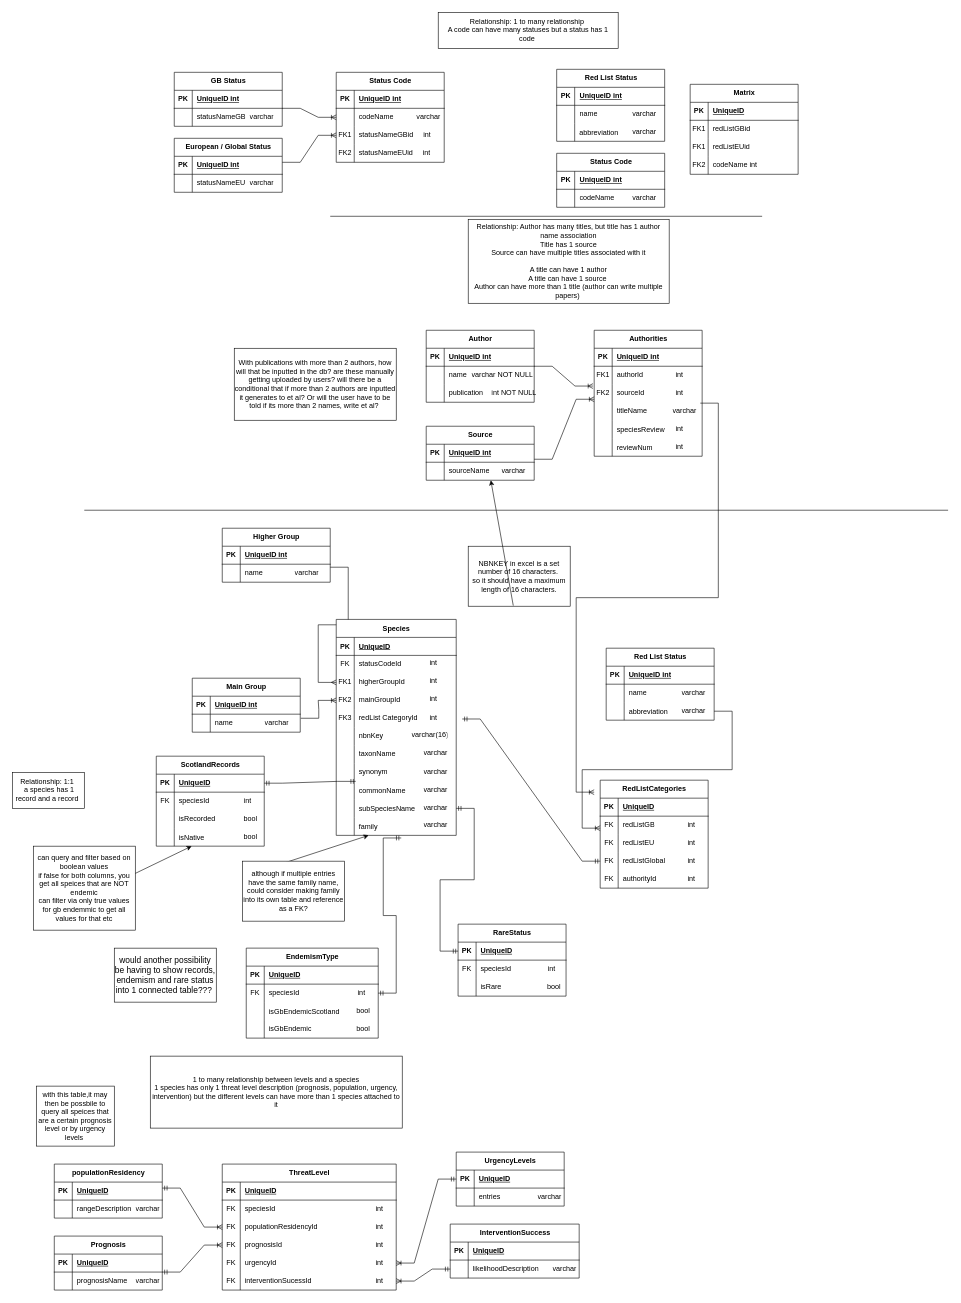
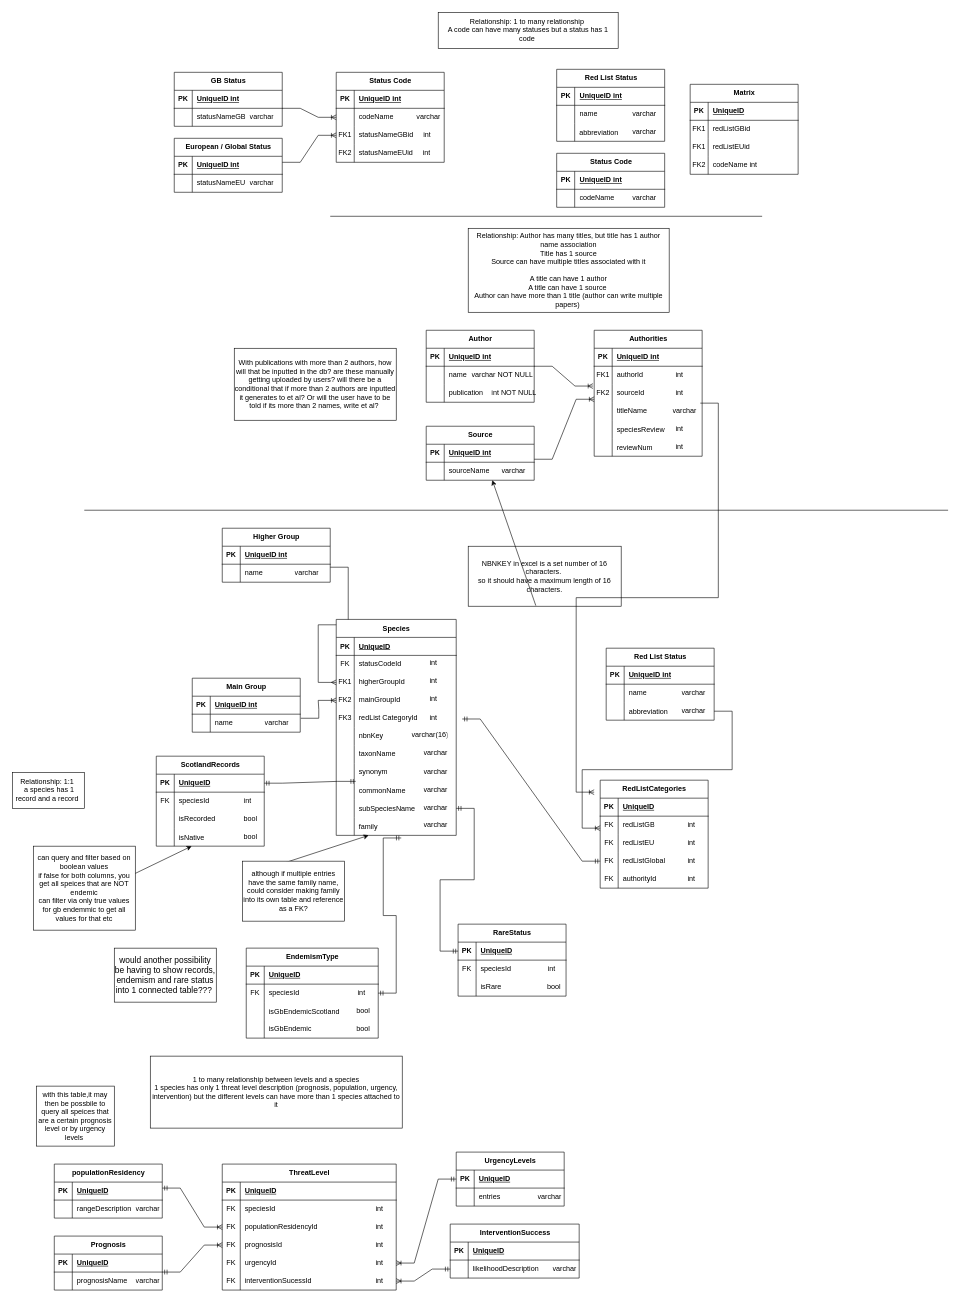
node "Relationship: Author has many titles, but title has 1 author name association Title has 1 source Source can have multiple titles associated with it A title can have 1 author A title can have 1 source Author can have more than 1 title (author can write multiple papers)": moved (569, 261) -> (569, 270)
node "NBNKEY in excel is a set number of 16 characters. so it should have a maximum length of 16 characters.": size 102x60 -> 153x60
